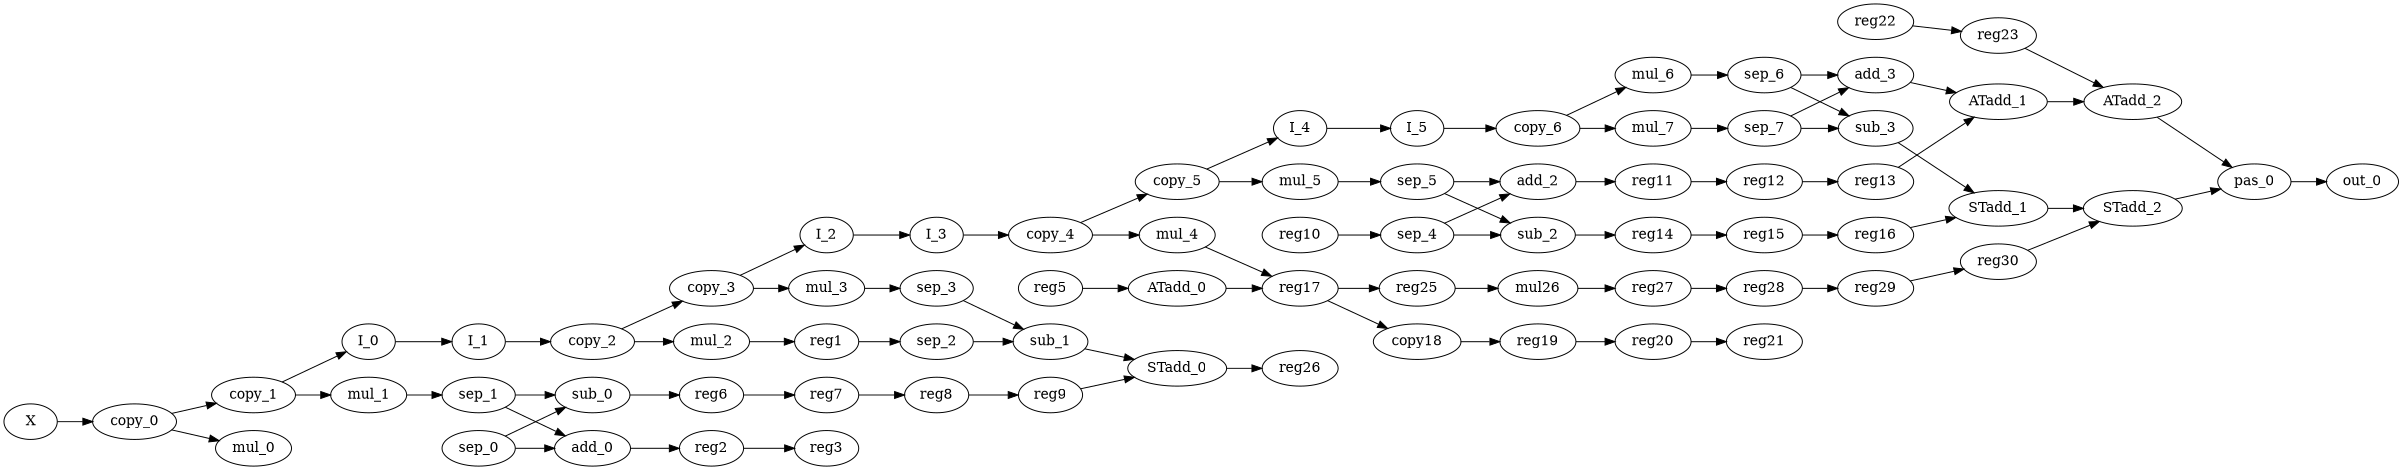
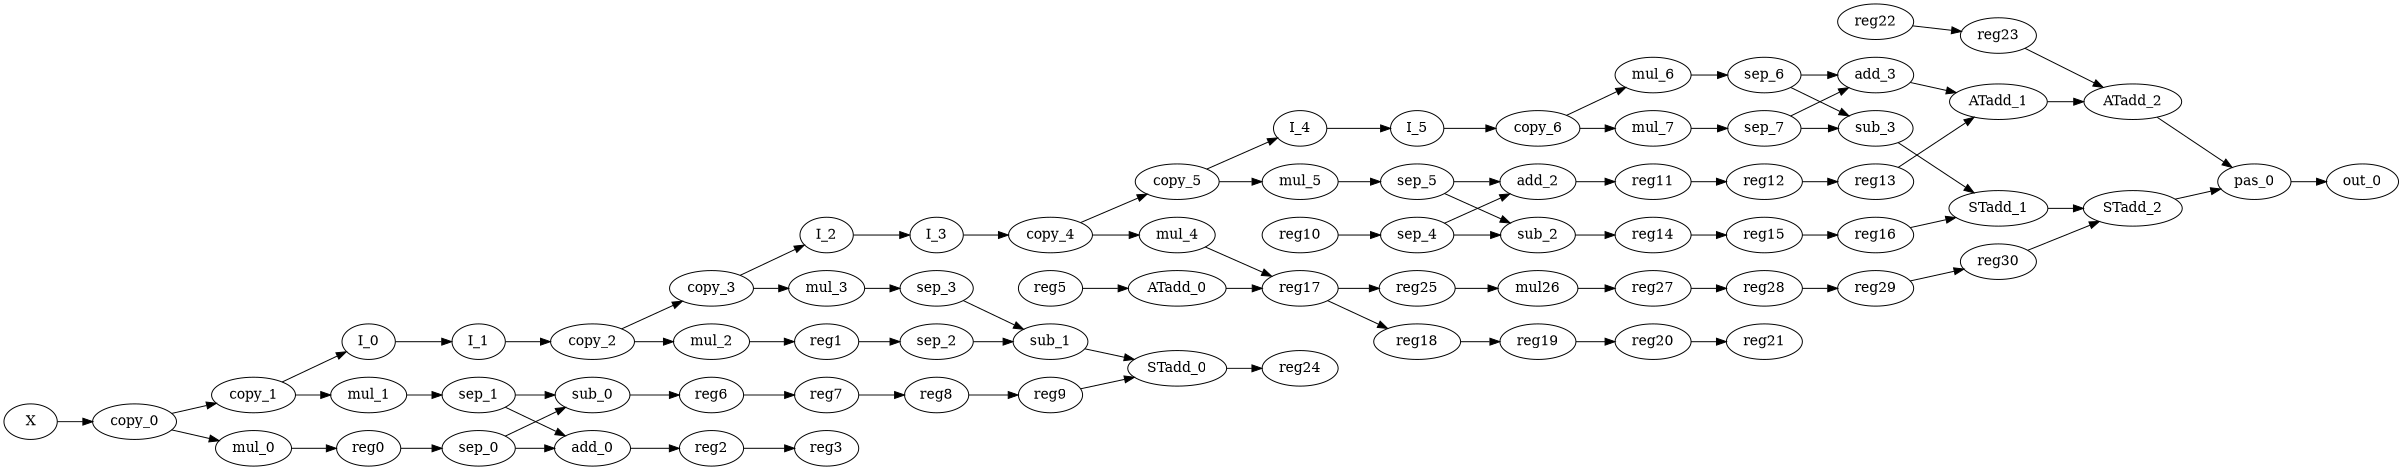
node "copy18": label "copy18" -> "reg18"
node "reg26": label "reg26" -> "reg24"
node "reg0": added
